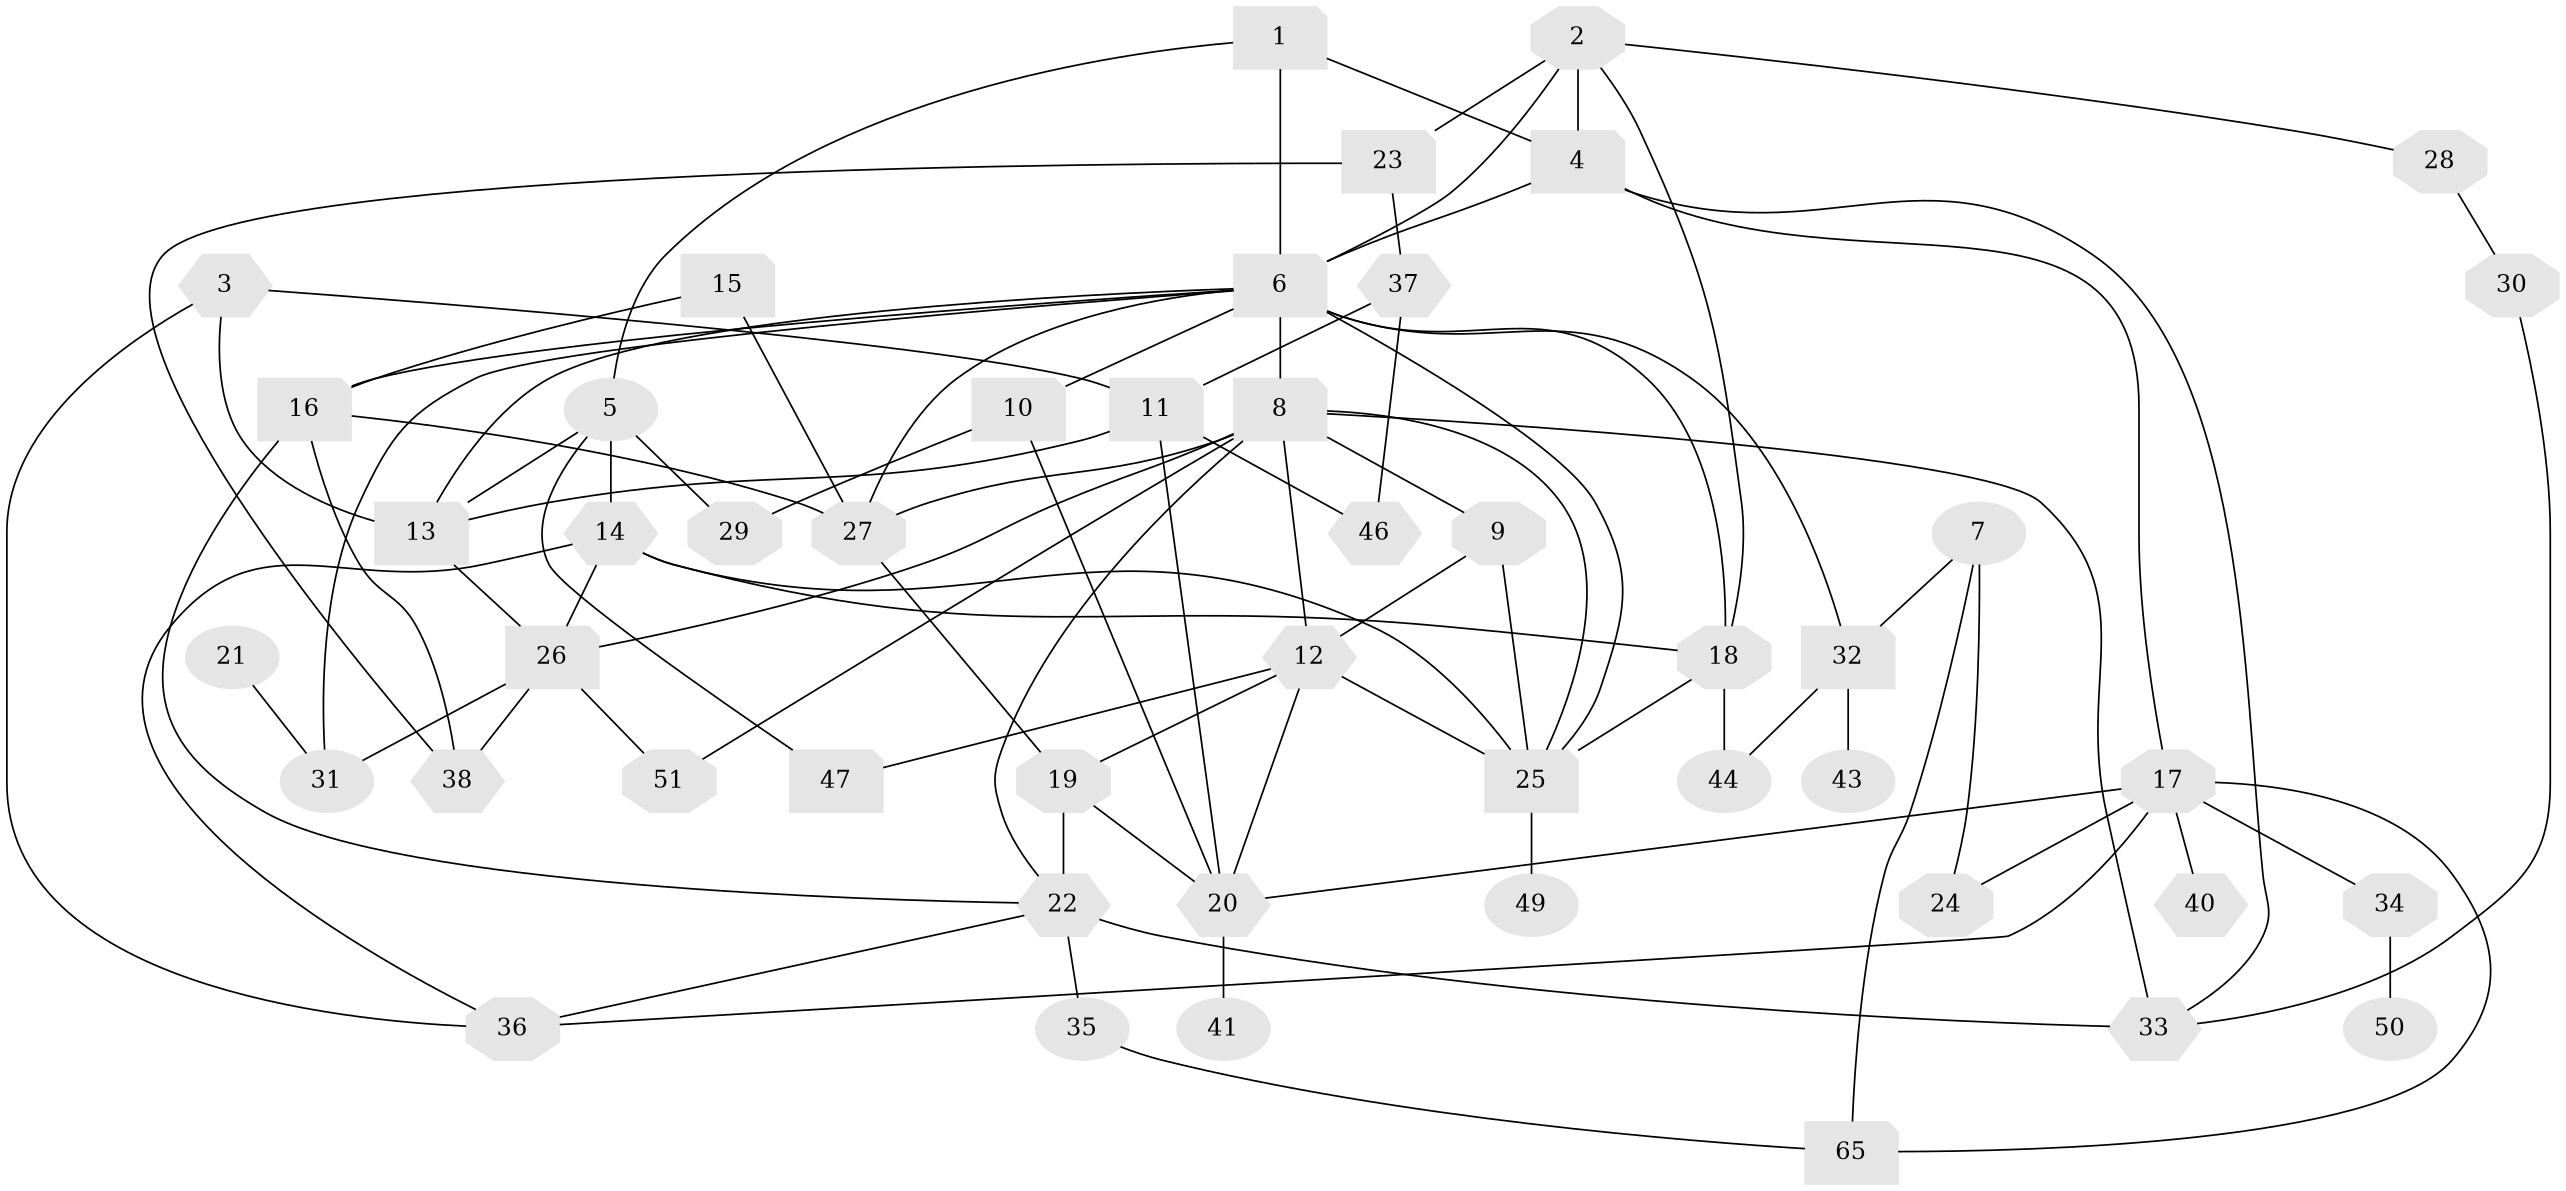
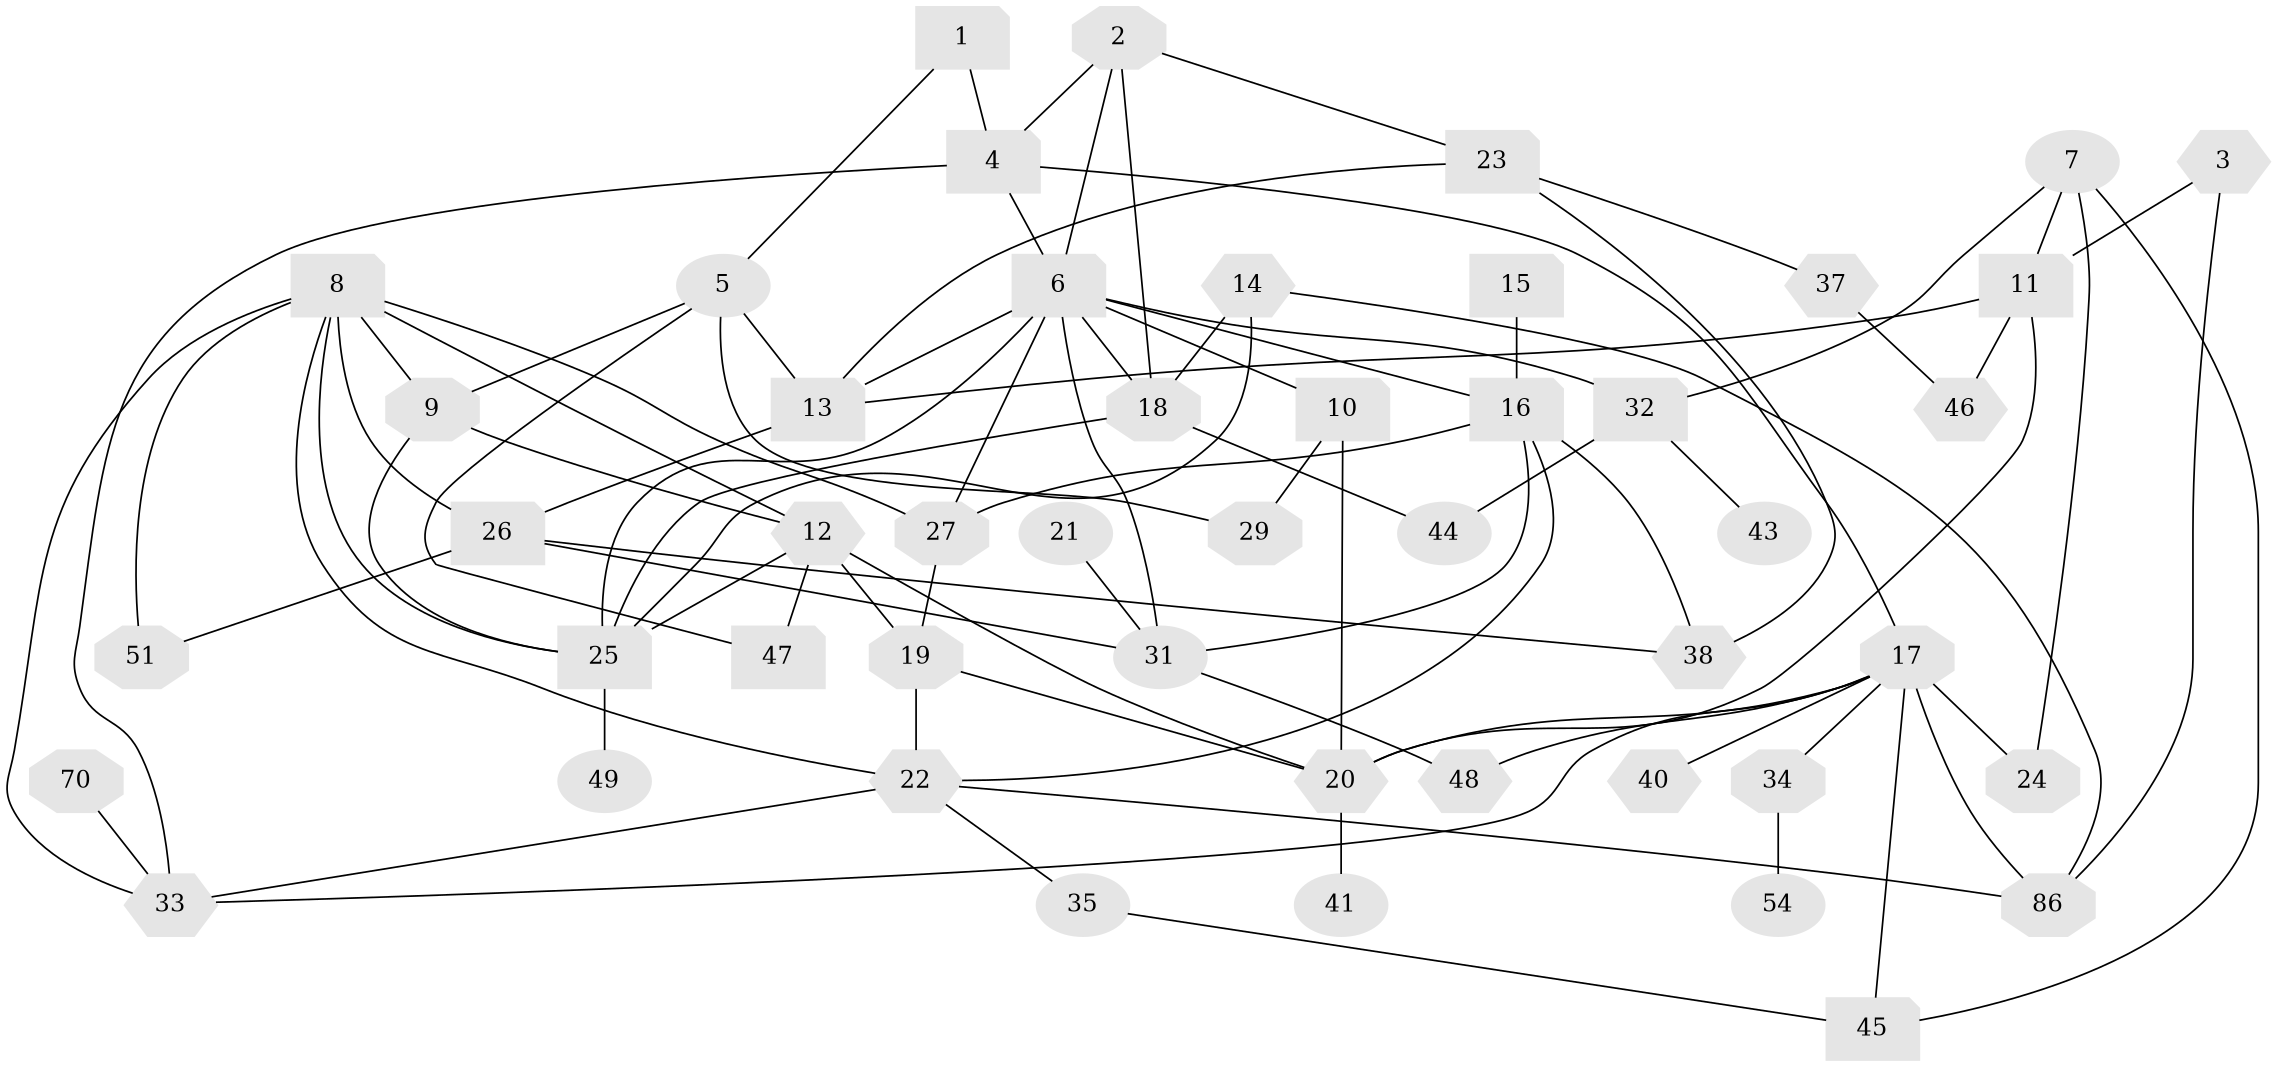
edge "1" -- "6": removed
node "28": removed
node "30": label "30" -> "70"
edge "6" -- "8": removed
edge "37" -- "11": now "7" -- "11"
edge "15" -- "27": removed
edge "3" -- "13": now "23" -- "13"
edge "5" -- "14": now "5" -- "9"
edge "14" -- "26": removed
edge "16" -- "31": added
node "48": added
edge "17" -- "33": added
node "36": label "36" -> "86"
node "50": label "50" -> "54"
node "65": label "65" -> "45"
